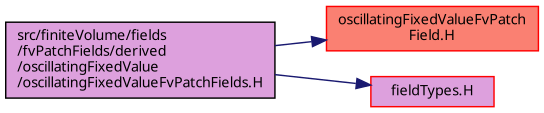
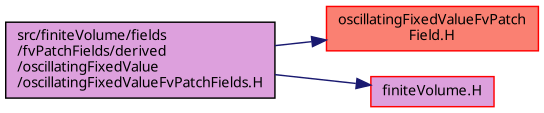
node "fieldTypes.H": label "fieldTypes.H" -> "finiteVolume.H"
